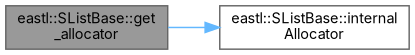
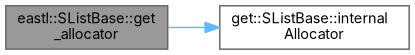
node "eastl::SListBase::internal Allocator": label "eastl::SListBase::internal Allocator" -> "get::SListBase::internal Allocator"
